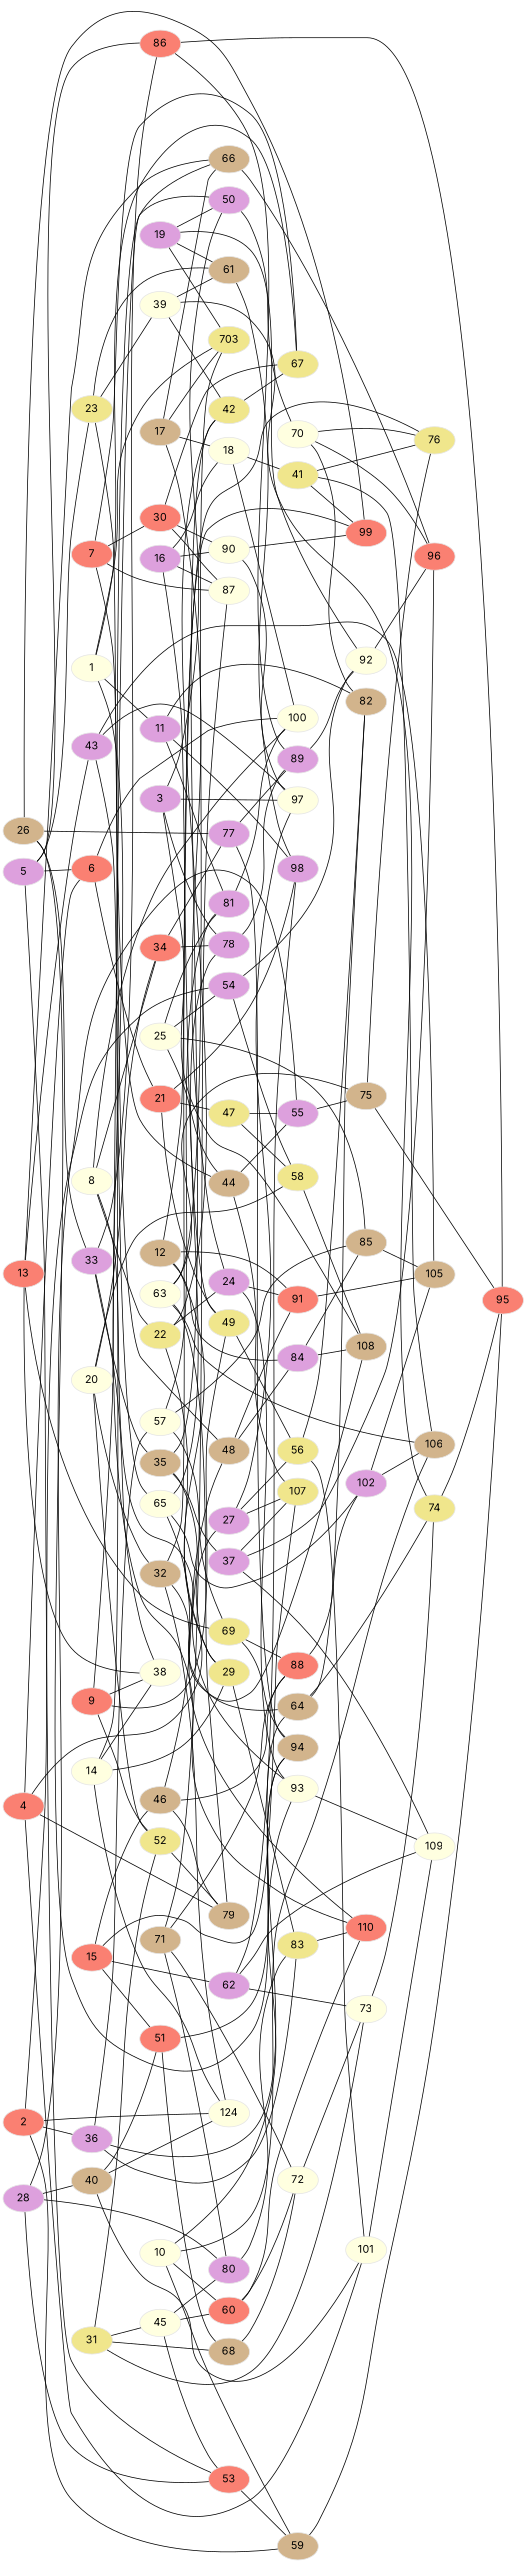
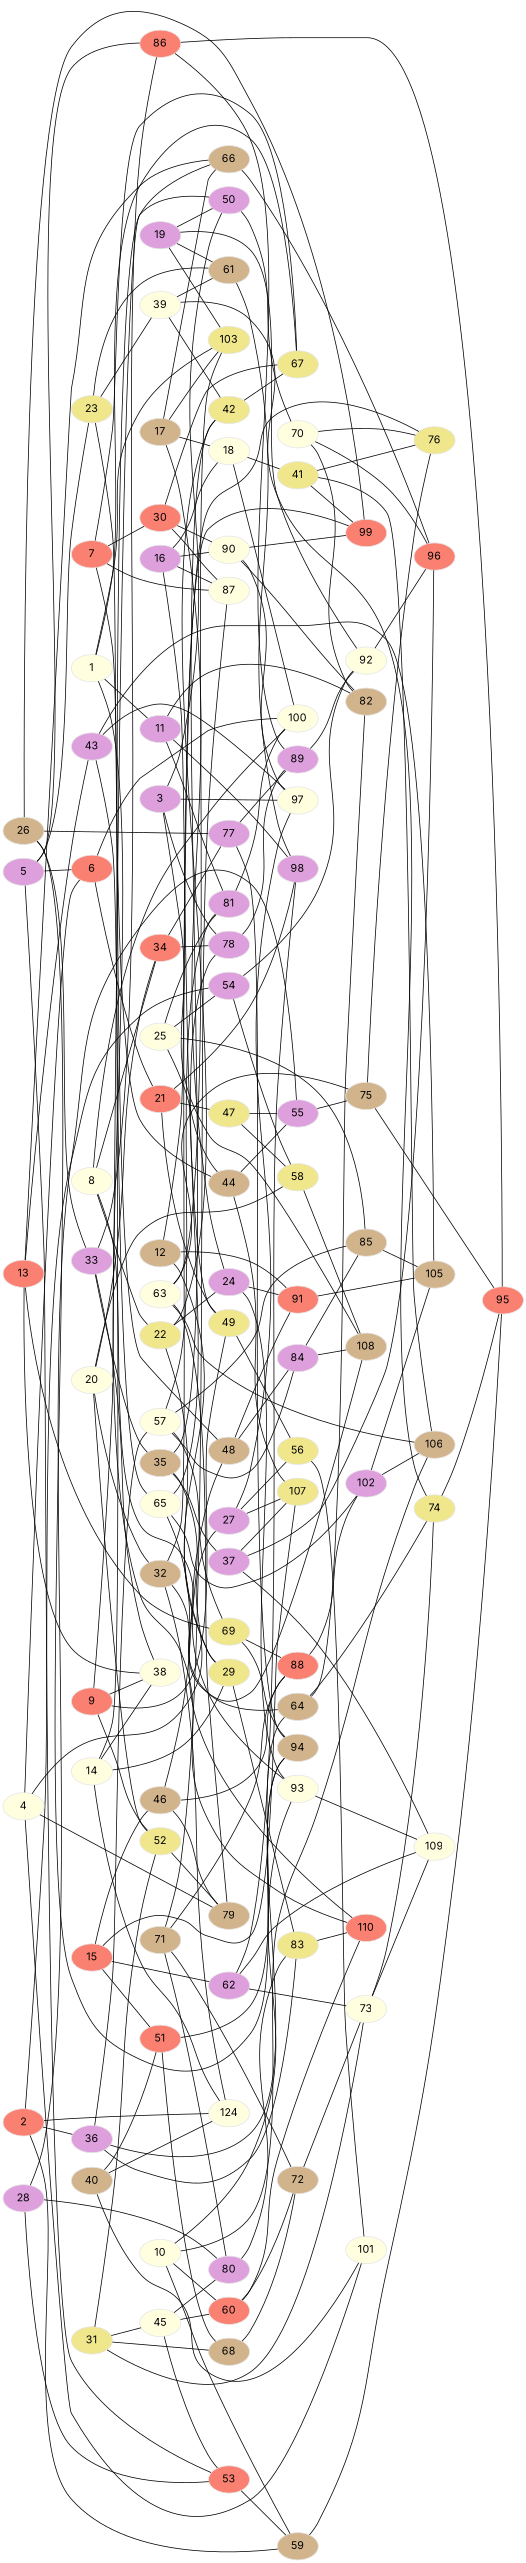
node "703": label "703" -> "103"
edge "82" -- "56": now "82" -- "90"
edge "12" -- "84": now "57" -- "84"
node "4": fillcolor salmon -> lightyellow
edge "109" -- "101": now "109" -- "73"
node "72": fillcolor lightyellow -> tan
edge "40" -- "28": removed
